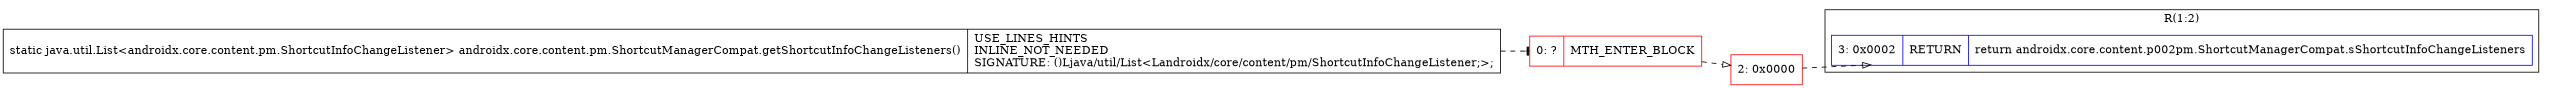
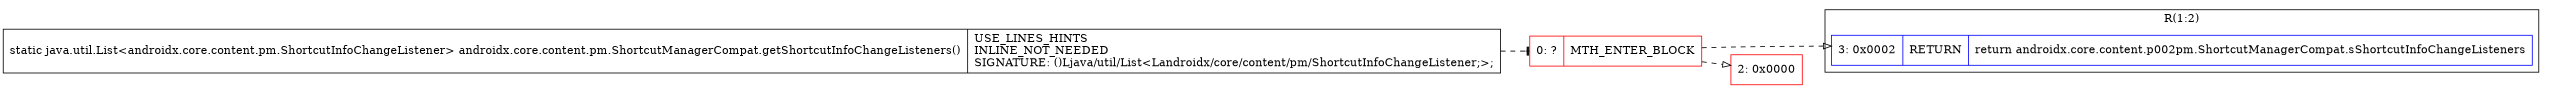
edge "2: 0x0000" -> "3: 0x0002": now "0: ?" -> "3: 0x0002"
